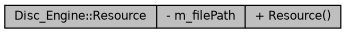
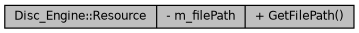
node "Disc_Engine::Resource": text "+ Resource()" -> "+ GetFilePath()"
